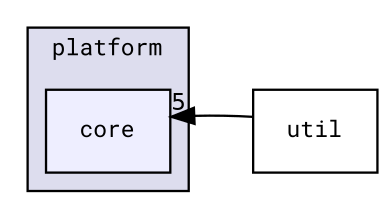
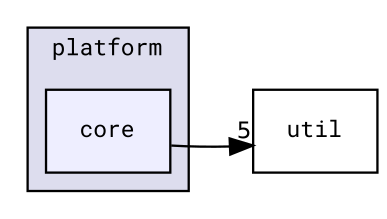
edge "util" -> "core": reversed
